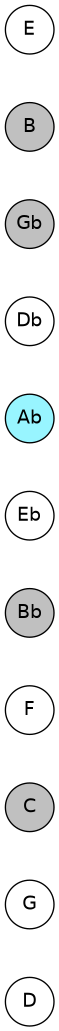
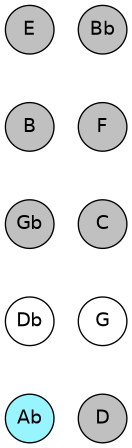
node "E": fillcolor white -> gray
node "Eb": removed
node "F": fillcolor white -> gray
node "D": fillcolor white -> gray
